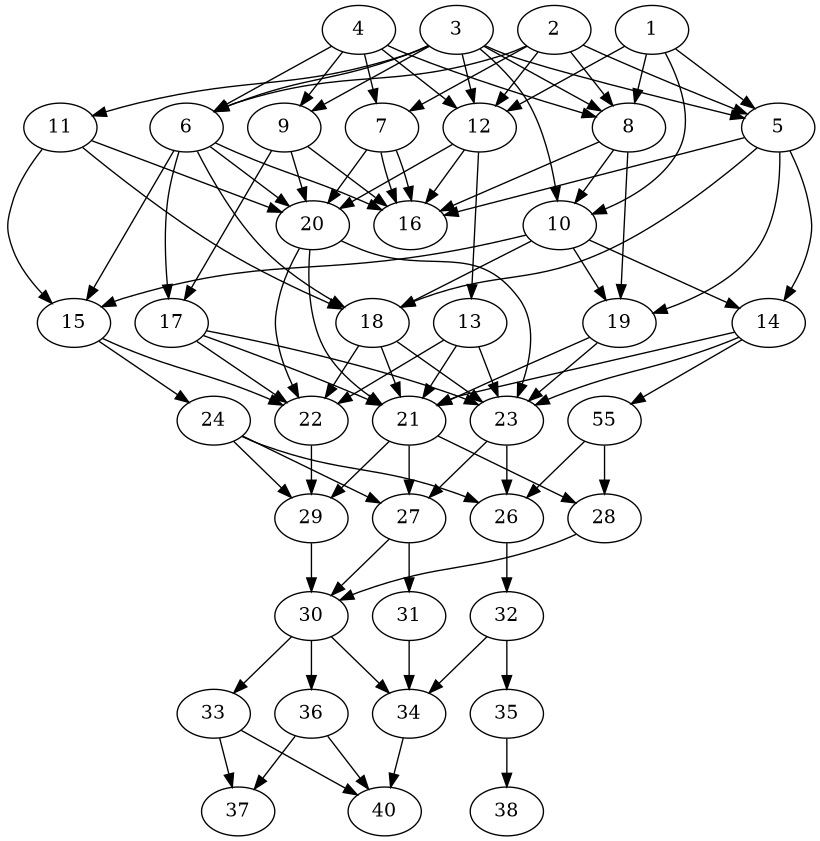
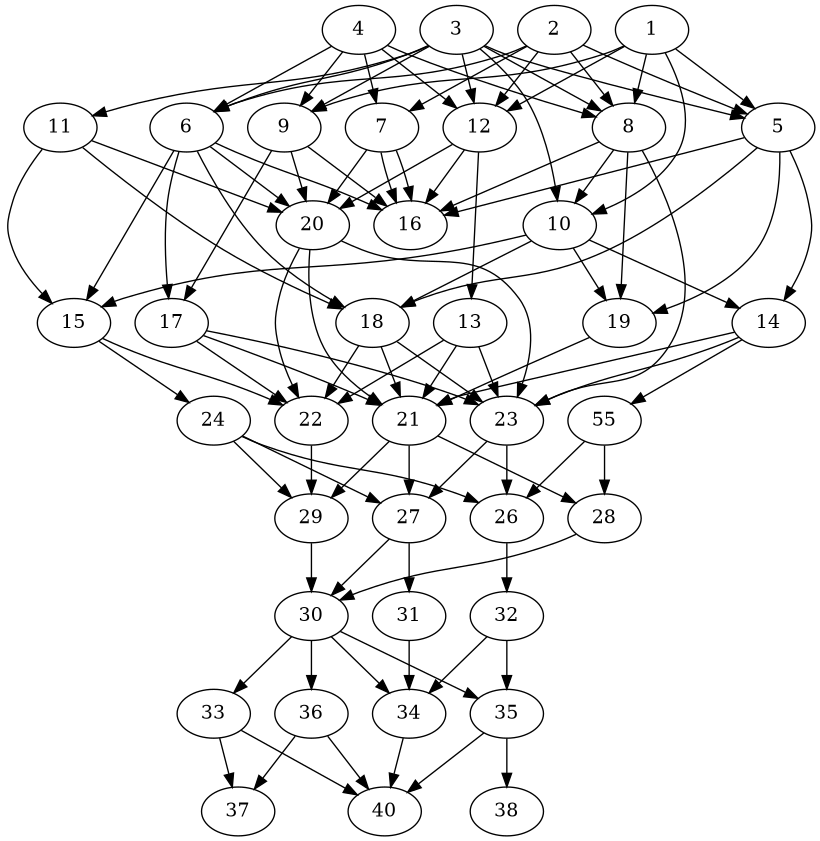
edge "1" -> "9": added
edge "19" -> "23": now "8" -> "23"
edge "30" -> "35": added
edge "35" -> "40": added
